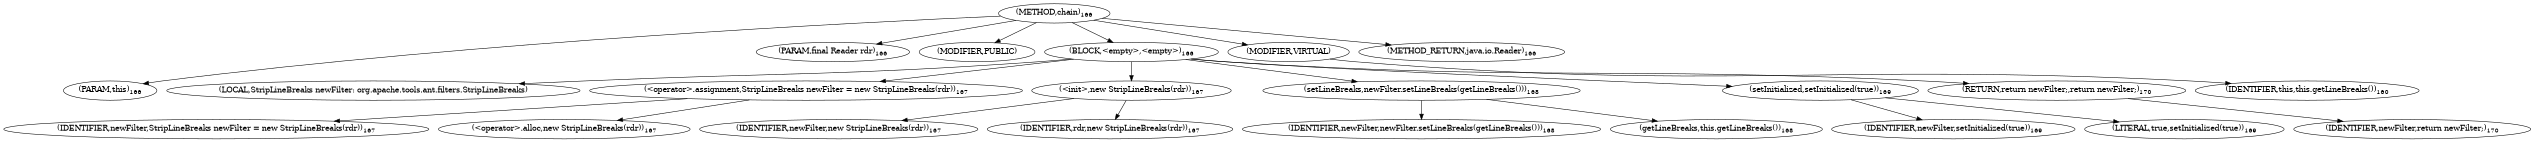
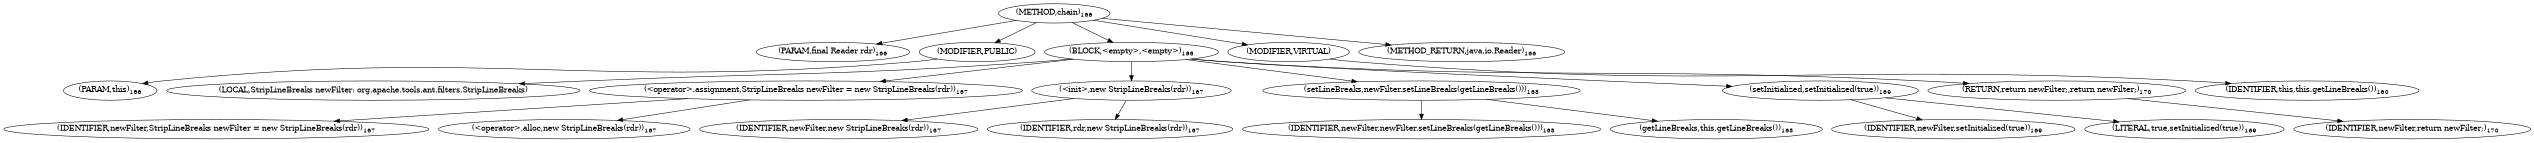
edge "(METHOD,chain)" -> "(PARAM,this)": now "(MODIFIER,PUBLIC)" -> "(PARAM,this)"
